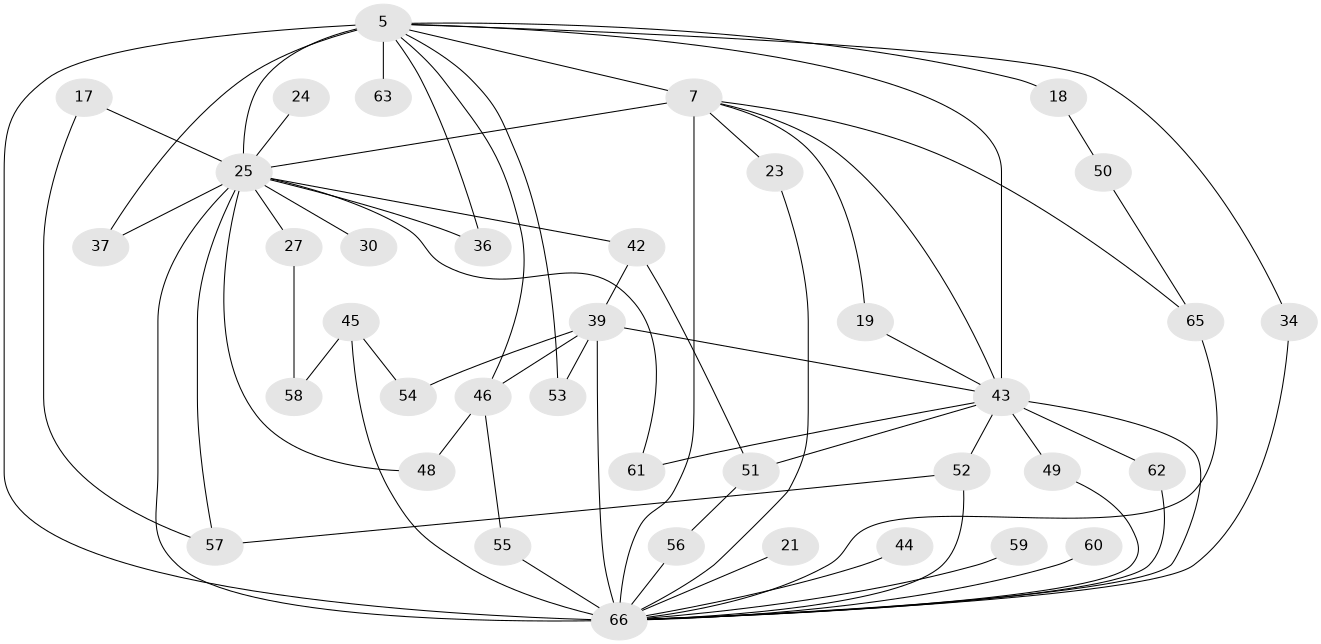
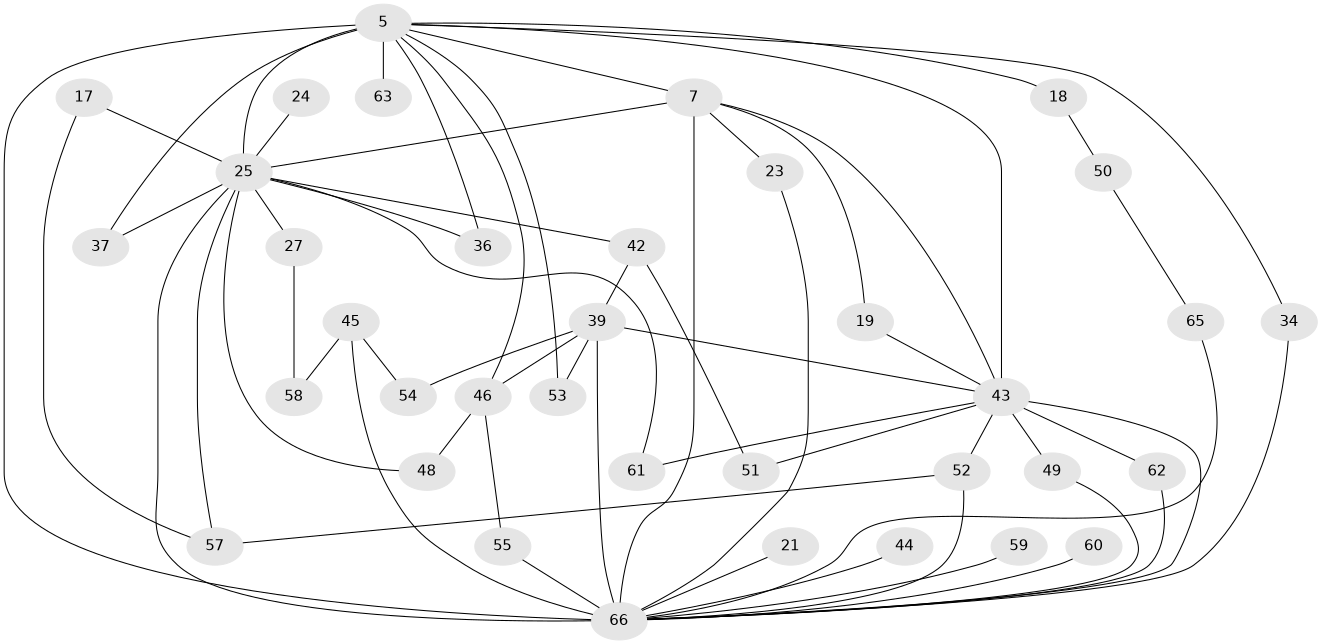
edge "7" -- "65": removed
node "30": removed
node "56": removed
